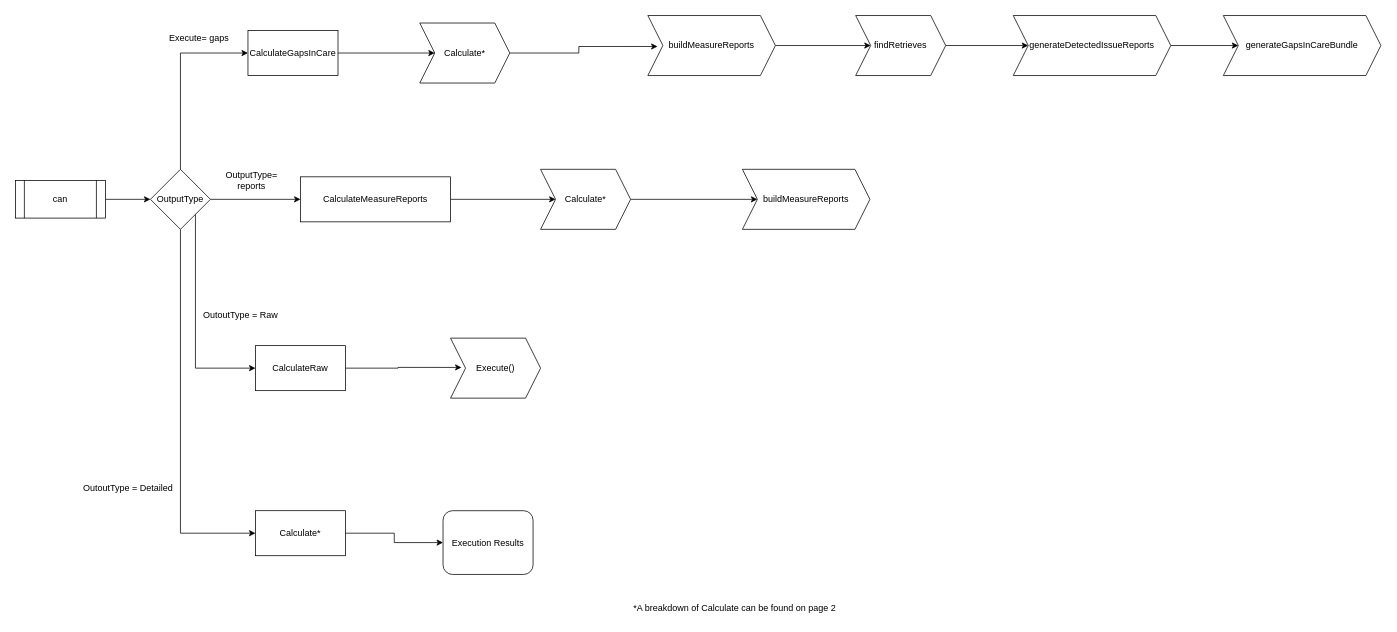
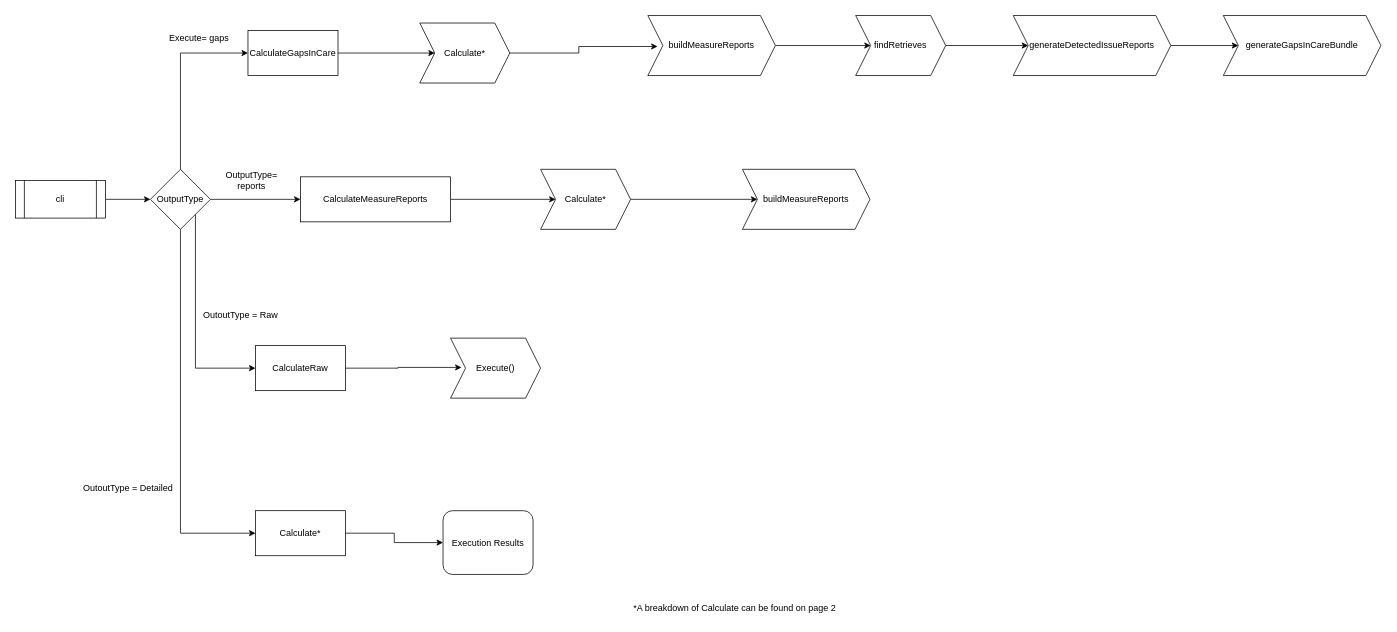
node "can": label "can" -> "cli"
